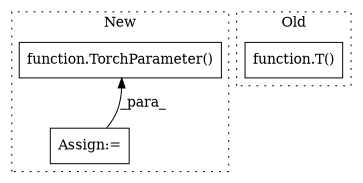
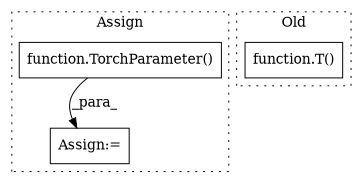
cluster "New": label "New" -> "Assign"
edge "Assign:=" -> "function.TorchParameter()": reversed
